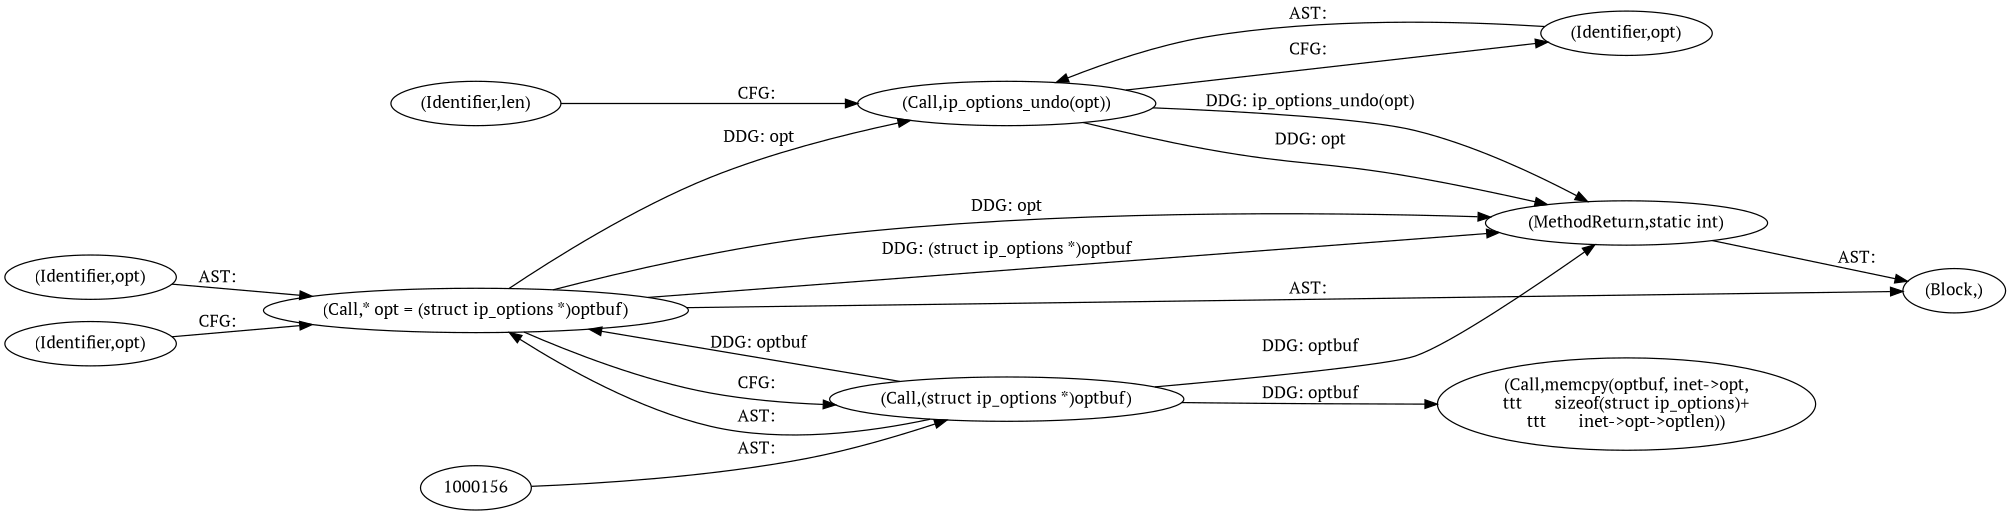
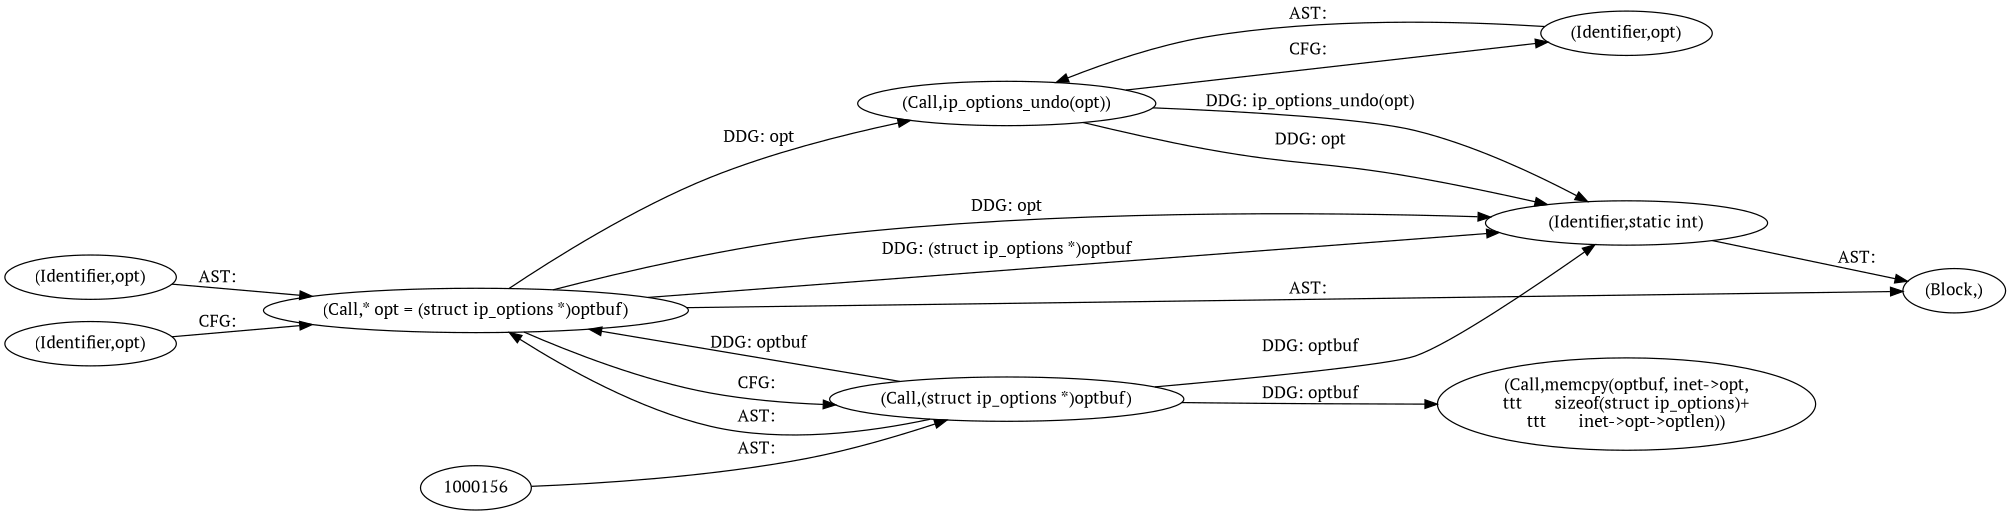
node "(Identifier,len)": removed
node "(MethodReturn,static int)": label "(MethodReturn,static int)" -> "(Identifier,static int)"
